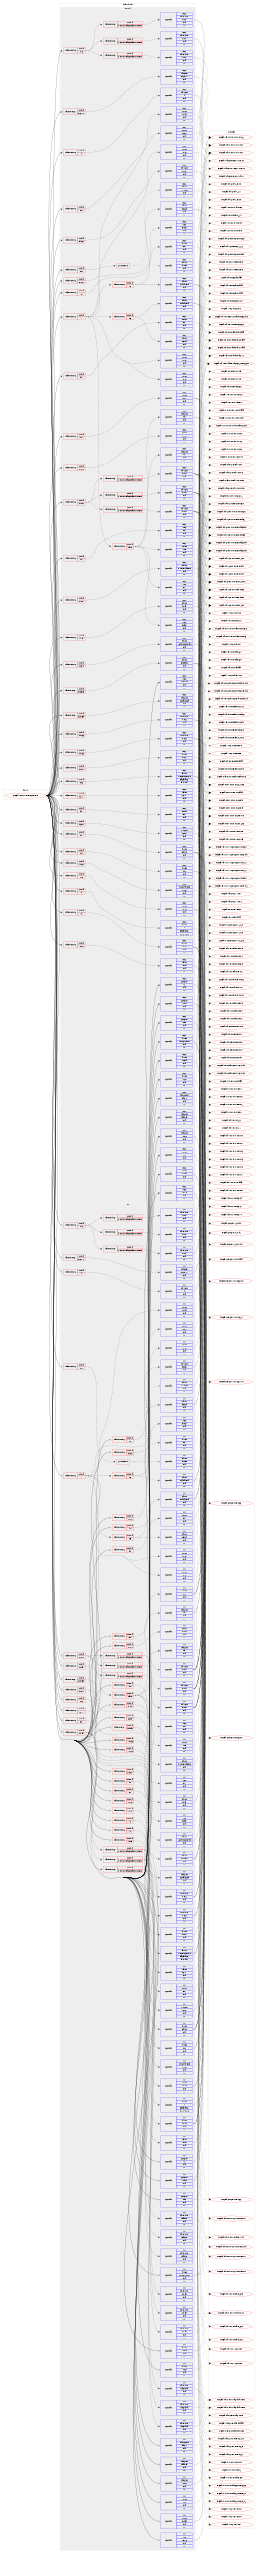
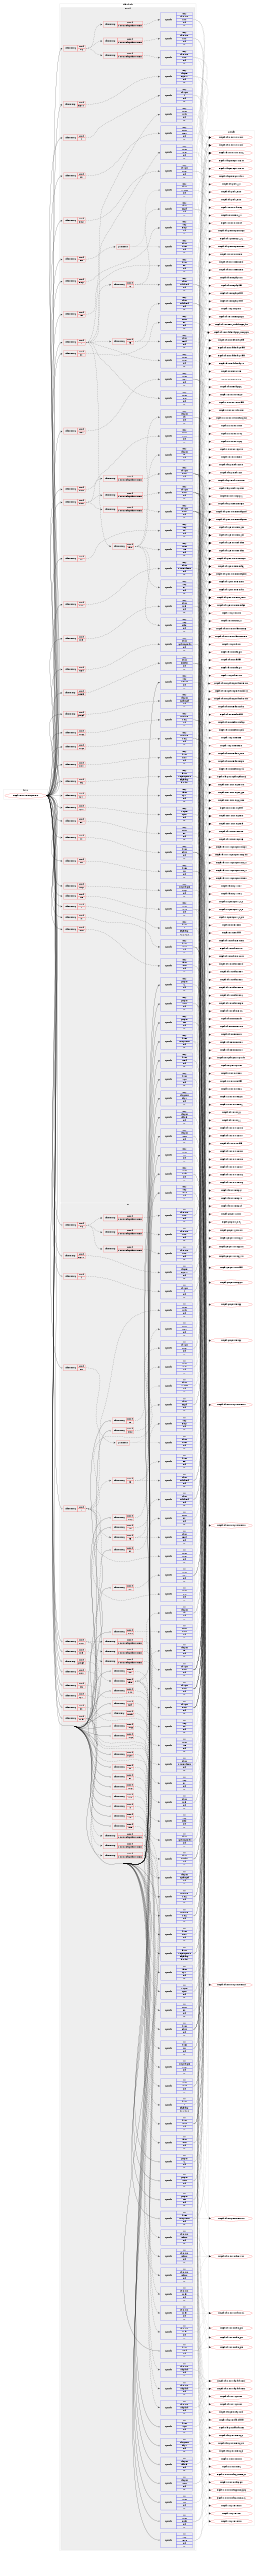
node "portage://media-libcxx/graphviz-11.0.0": label "portage://media-libcxx/graphviz-11.0.0" -> "portage://media-gfx/graphviz-11.0.0"
node "portage://sci-libs/gsl-2.7.1-r2": label "portage://sci-libs/gsl-2.7.1-r2" -> "libcrypt://sci-libs/gsl-2.7.1-r2"
node "portage://dev-lang/python-3.13.0_beta4": label "portage://dev-lang/python-3.13.0_beta4" -> "portage://dev-lang/utils-3.13.0_beta4"
node "portage://dev-util/nvidia-cuda-toolkit-11.8.0-r4": removed
node "portage://sci-mathematics/unuran-1.8.1": label "portage://sci-mathematics/unuran-1.8.1" -> "portage://sci-lang/unuran-1.8.1"
node "portage://dev-cpp/nlohmann_json-3.11.2-r1": label "portage://dev-cpp/nlohmann_json-3.11.2-r1" -> "portage://dev-cpp/lang_json-3.11.2-r1"
